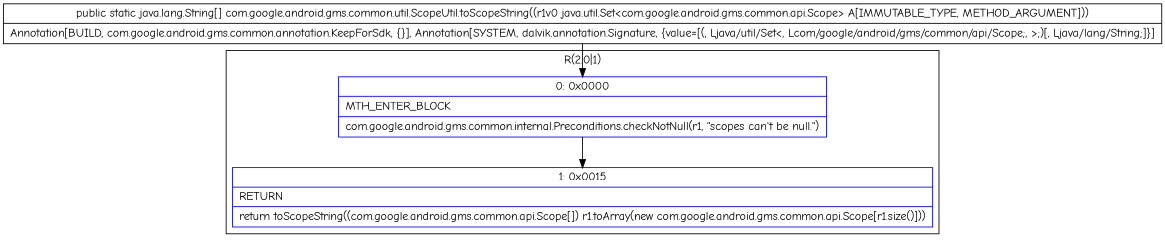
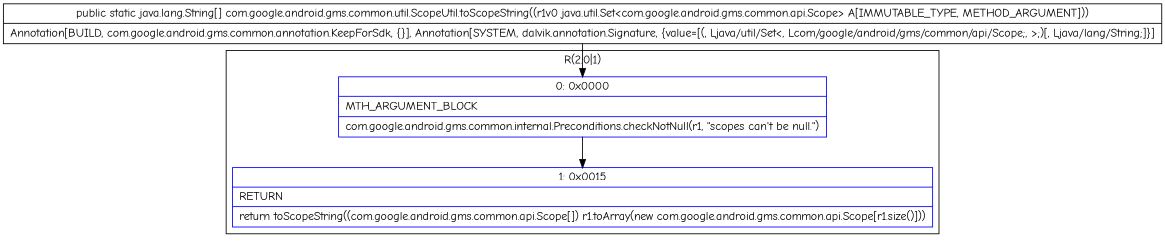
node "0: 0x0000": text "MTH_ENTER_BLOCK" -> "MTH_ARGUMENT_BLOCK"
